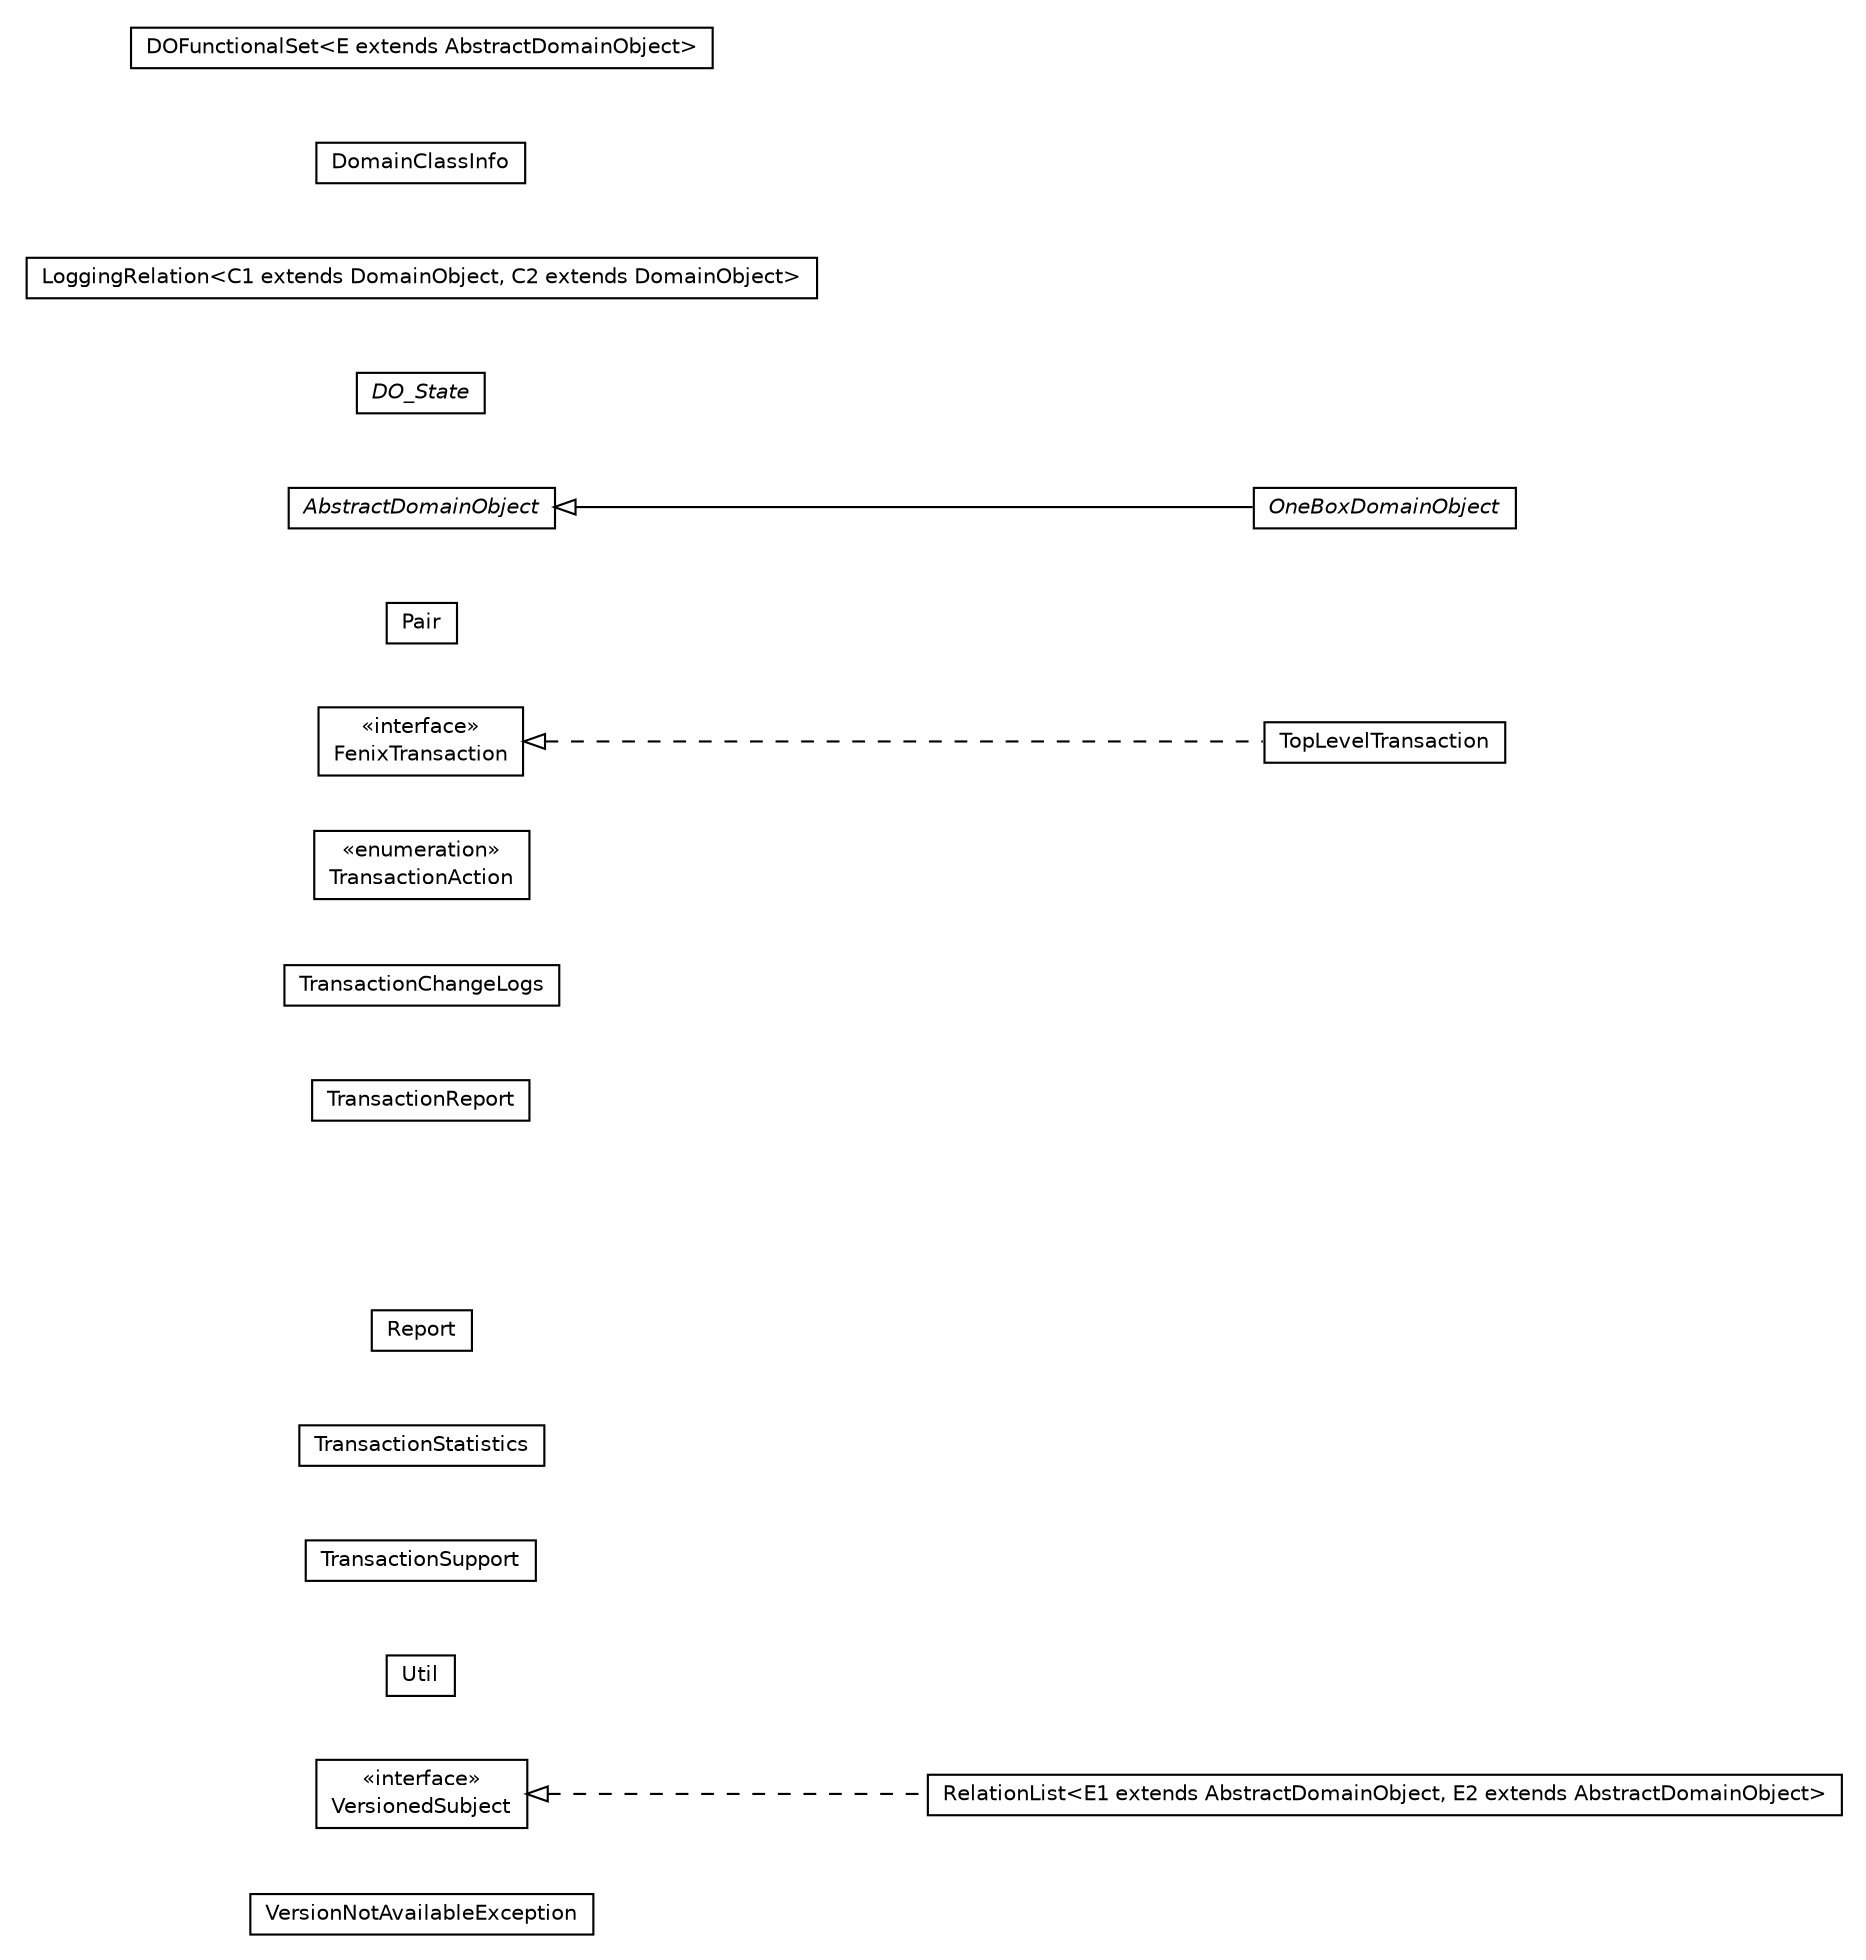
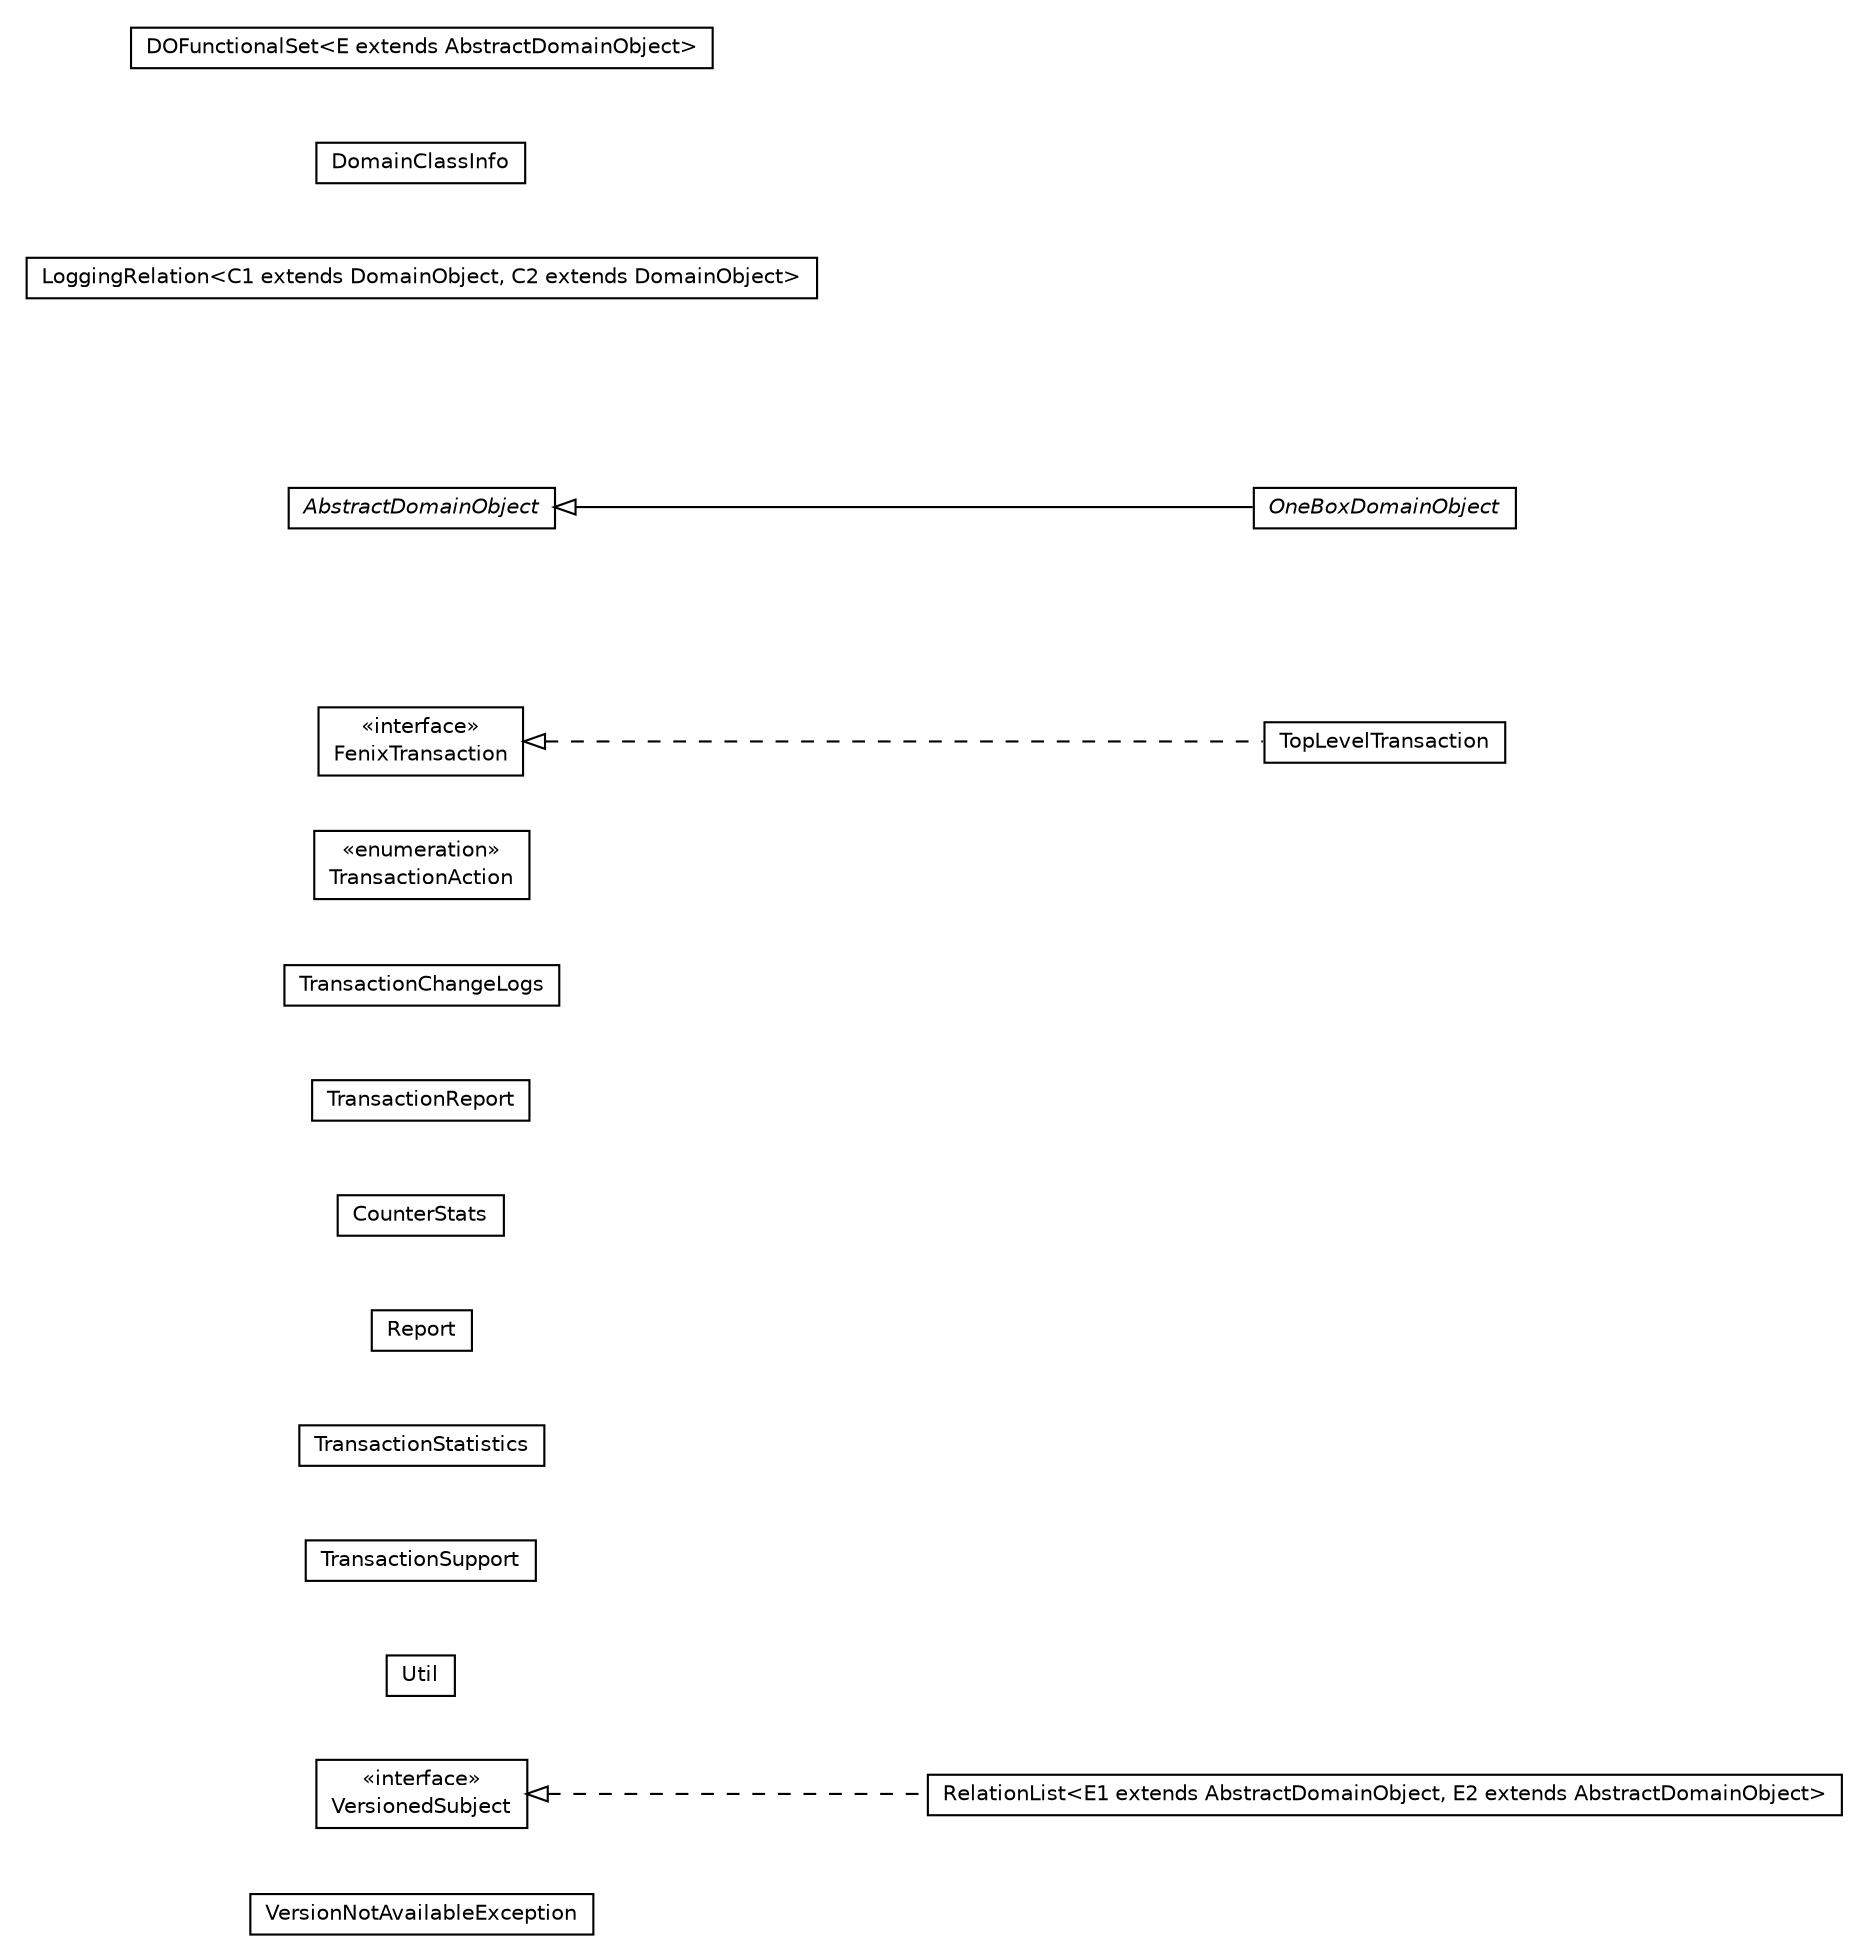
node "DO_State": removed
node "Pair": removed
node "CounterStats": added
